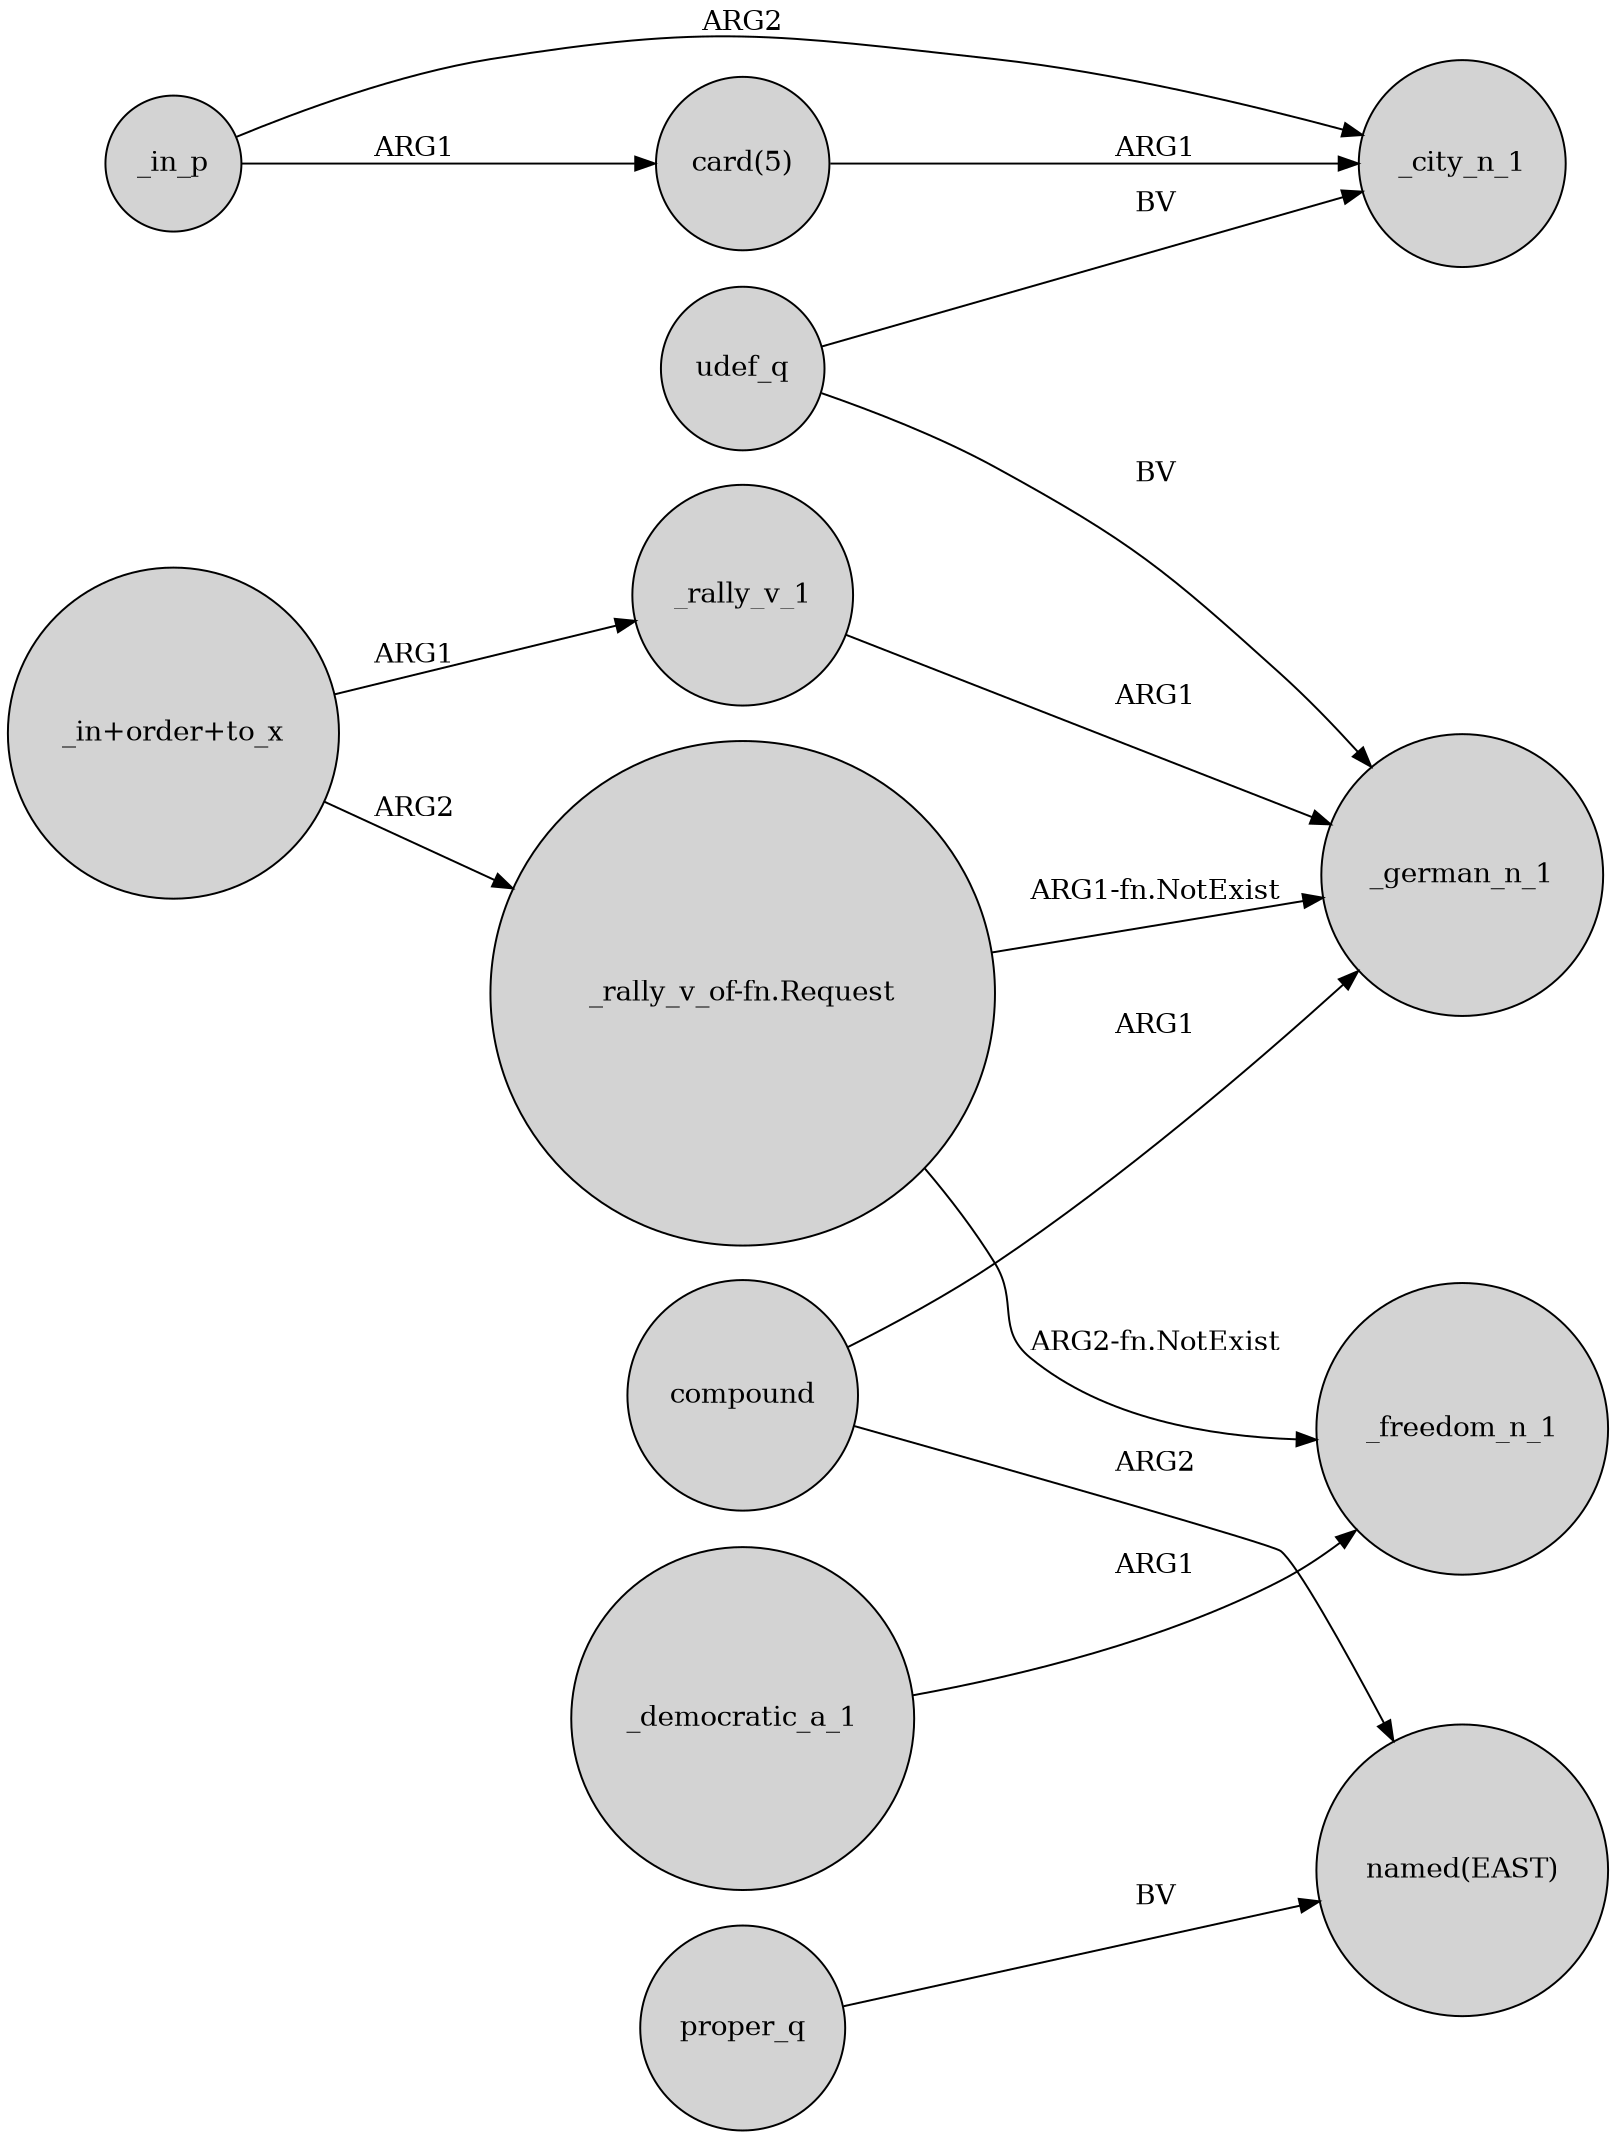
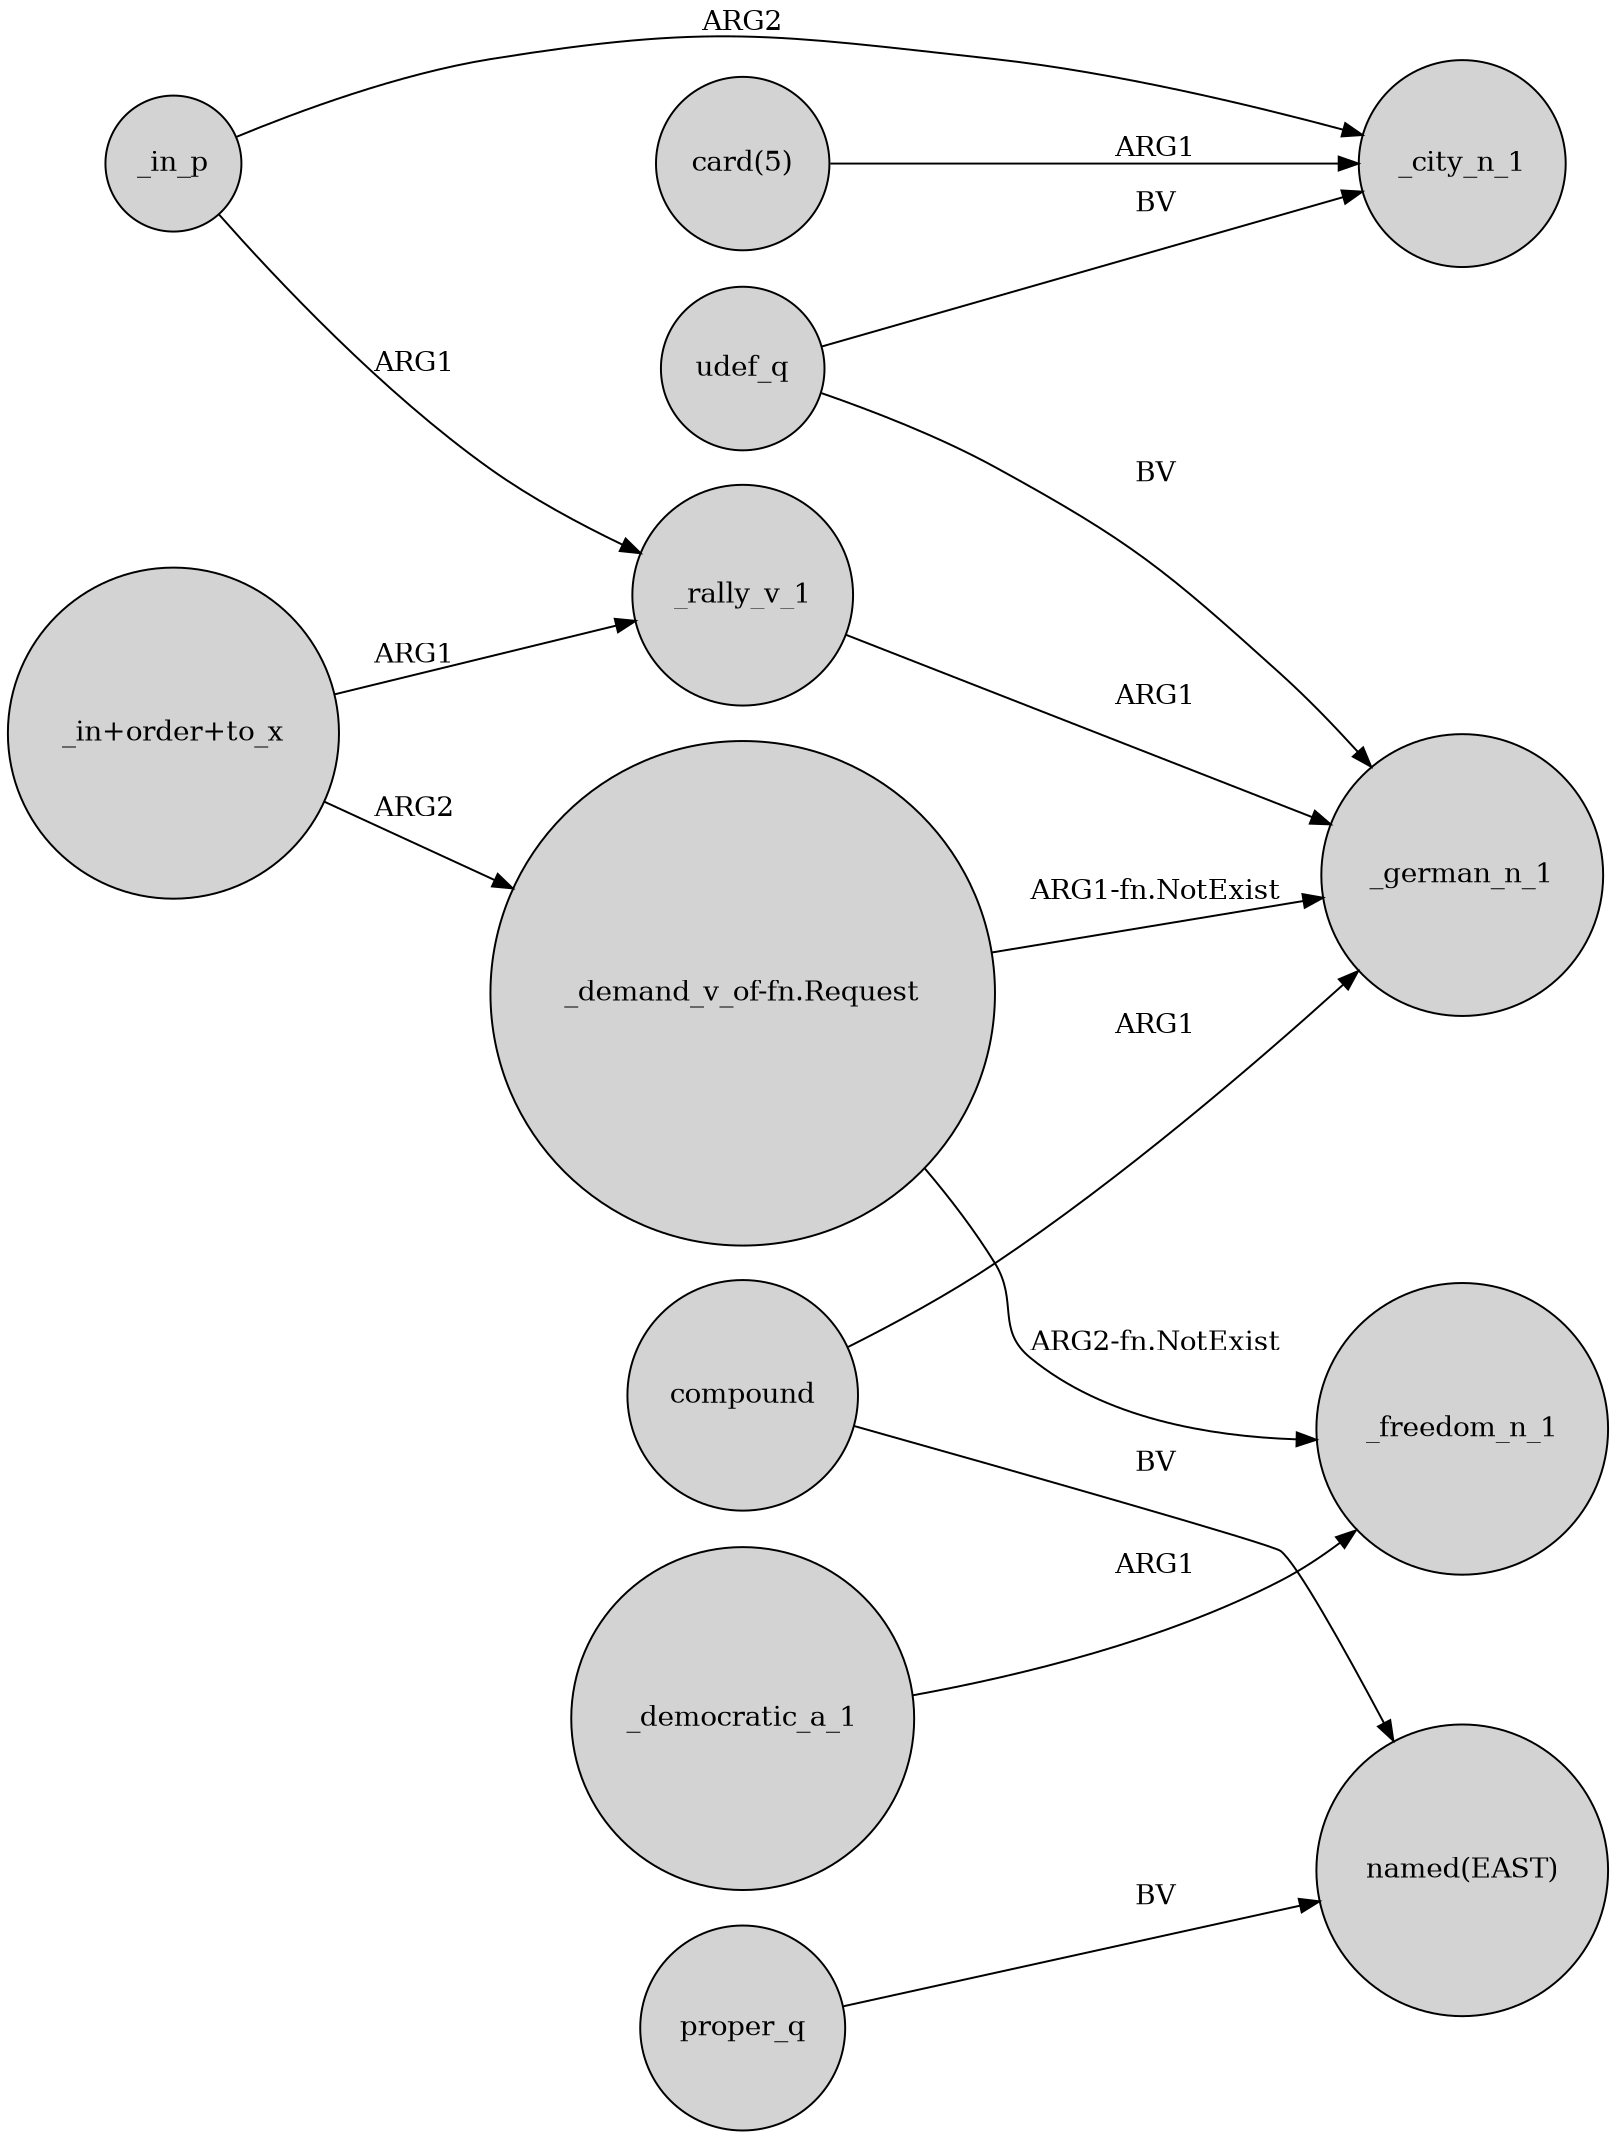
edge "_in_p" -> "card(5)": now "_in_p" -> "_rally_v_1"
node "_rally_v_of-fn.Request": label "_rally_v_of-fn.Request" -> "_demand_v_of-fn.Request"
edge "compound" -> "named(EAST)": label "ARG2" -> "BV"
